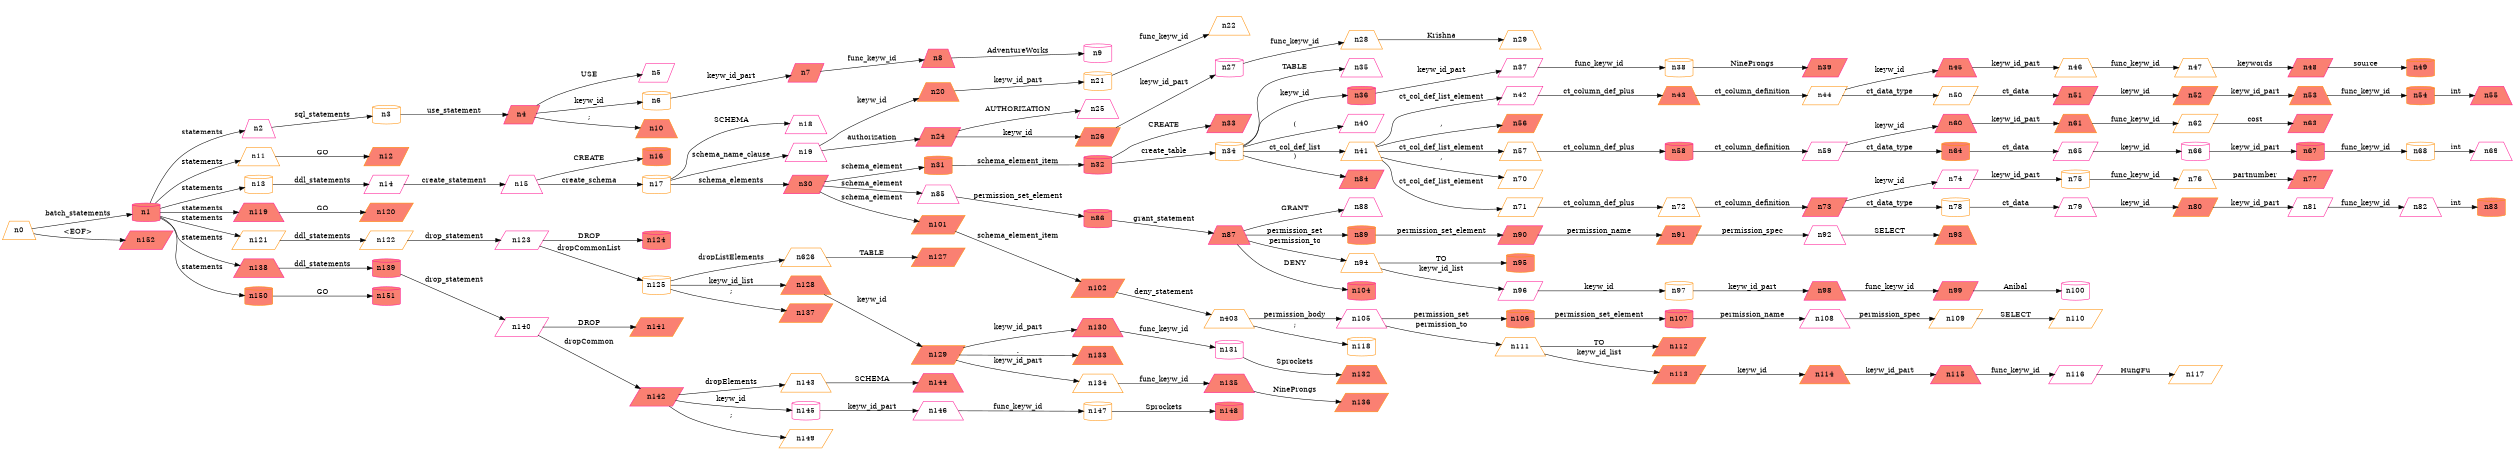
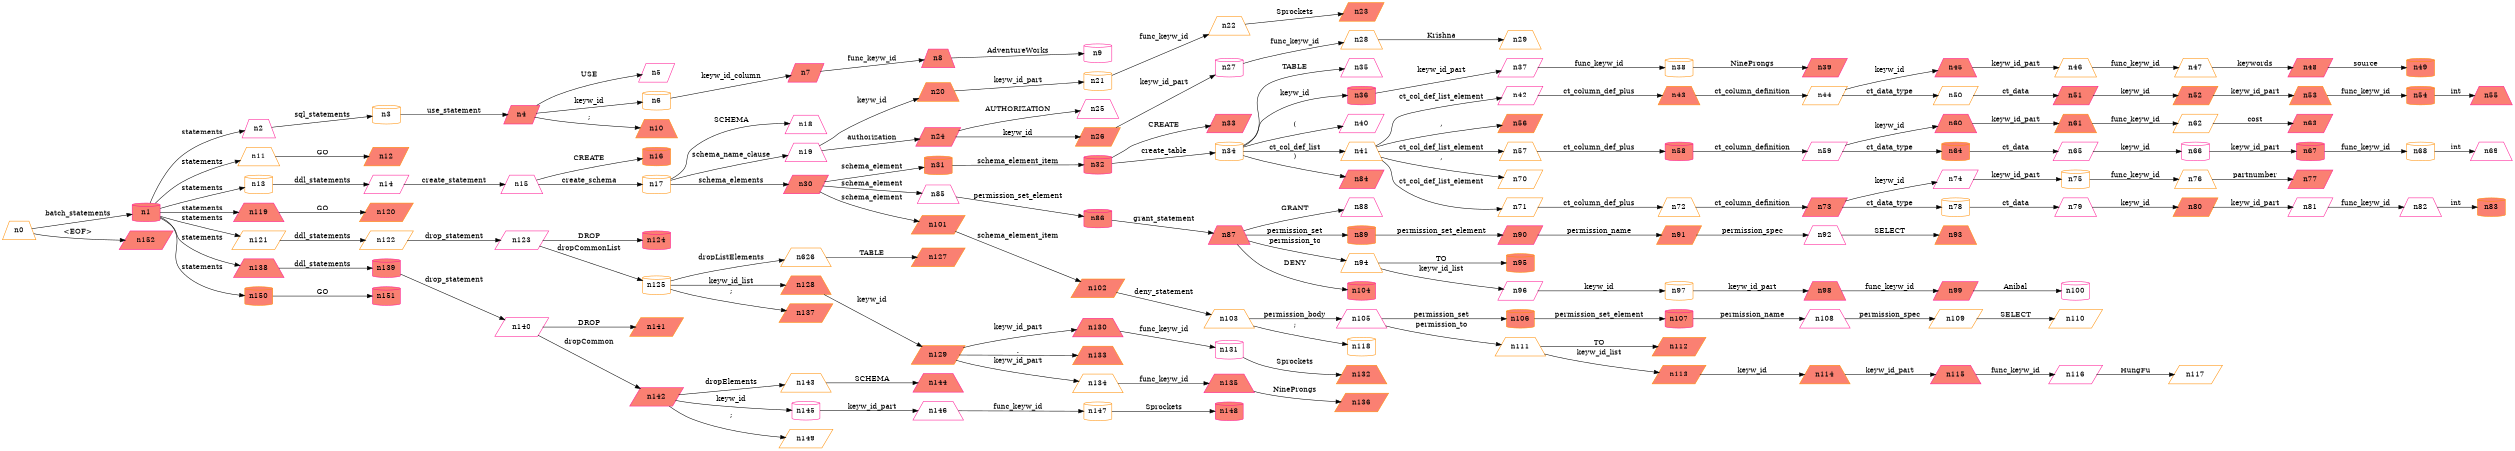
node "n23": added
edge "n6" -> "n7": label "keyw_id_part" -> "keyw_id_column"
node "n403": label "n403" -> "n103"
